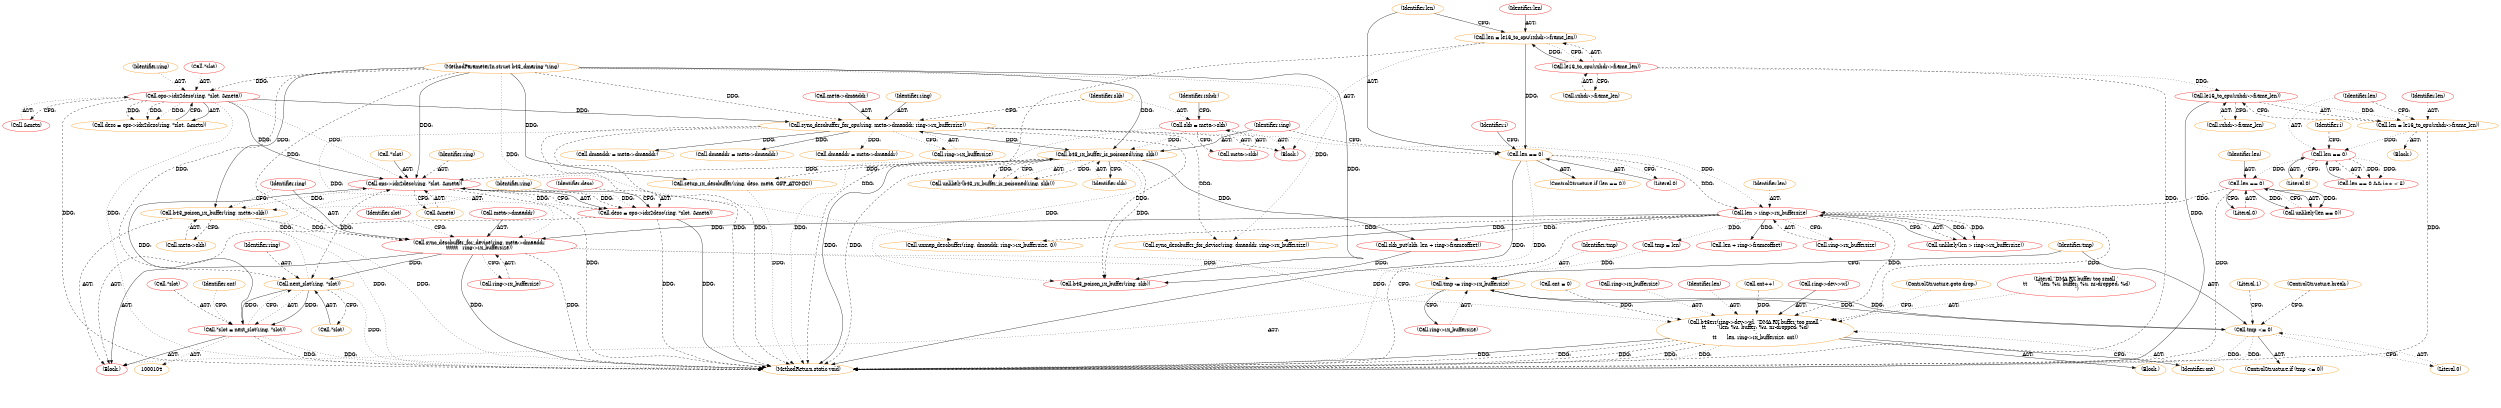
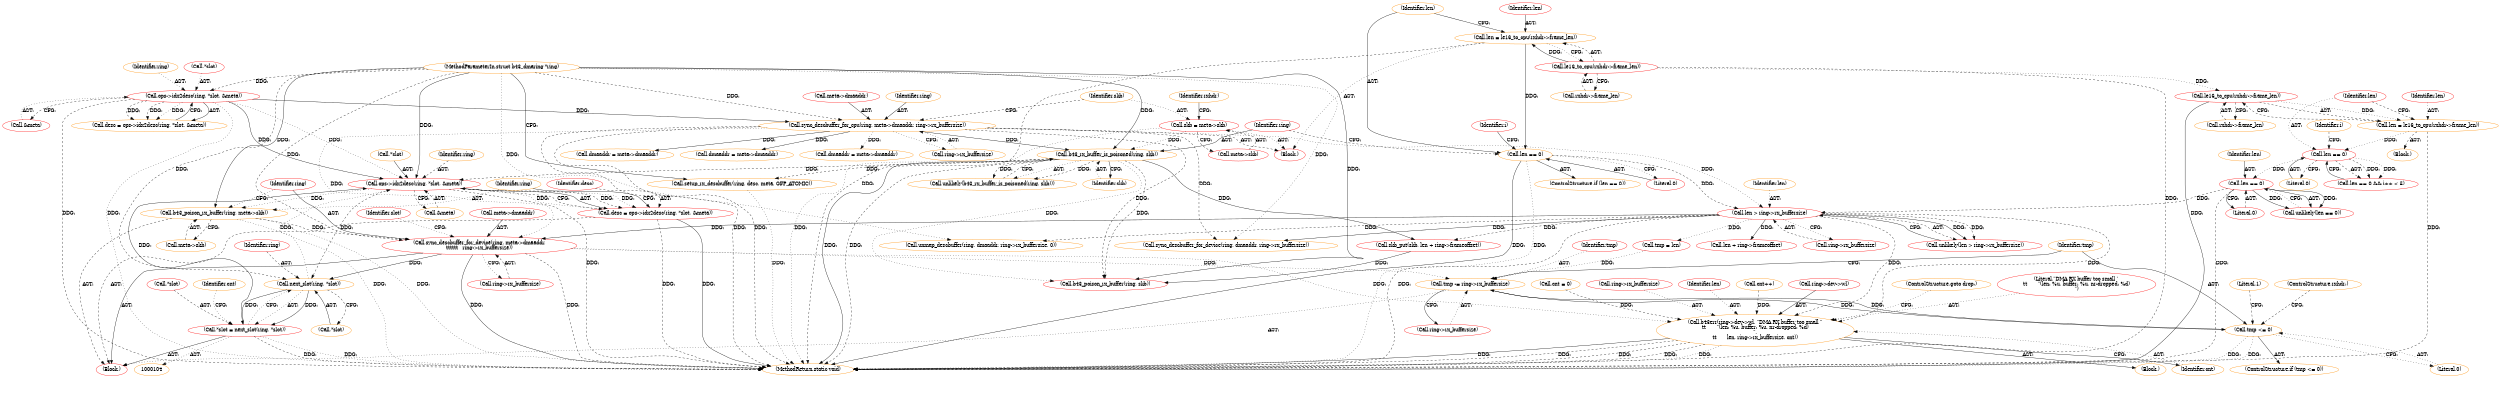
edge "(MethodParameterIn,struct b43_dmaring *ring)" -> "(Call,setup_rx_descbuffer(ring, desc, meta, GFP_ATOMIC))": label "DDG: " -> "CFG: "
edge "(Call,len > ring->rx_buffersize)" -> "(MethodReturn,static void)": label "CFG: " -> "DDG: "
node "(ControlStructure,break;)": label "(ControlStructure,break;)" -> "(ControlStructure,rxhdr;)"
edge "(Call,next_slot(ring, *slot))" -> "(MethodReturn,static void)": removed, label "DDG:"
